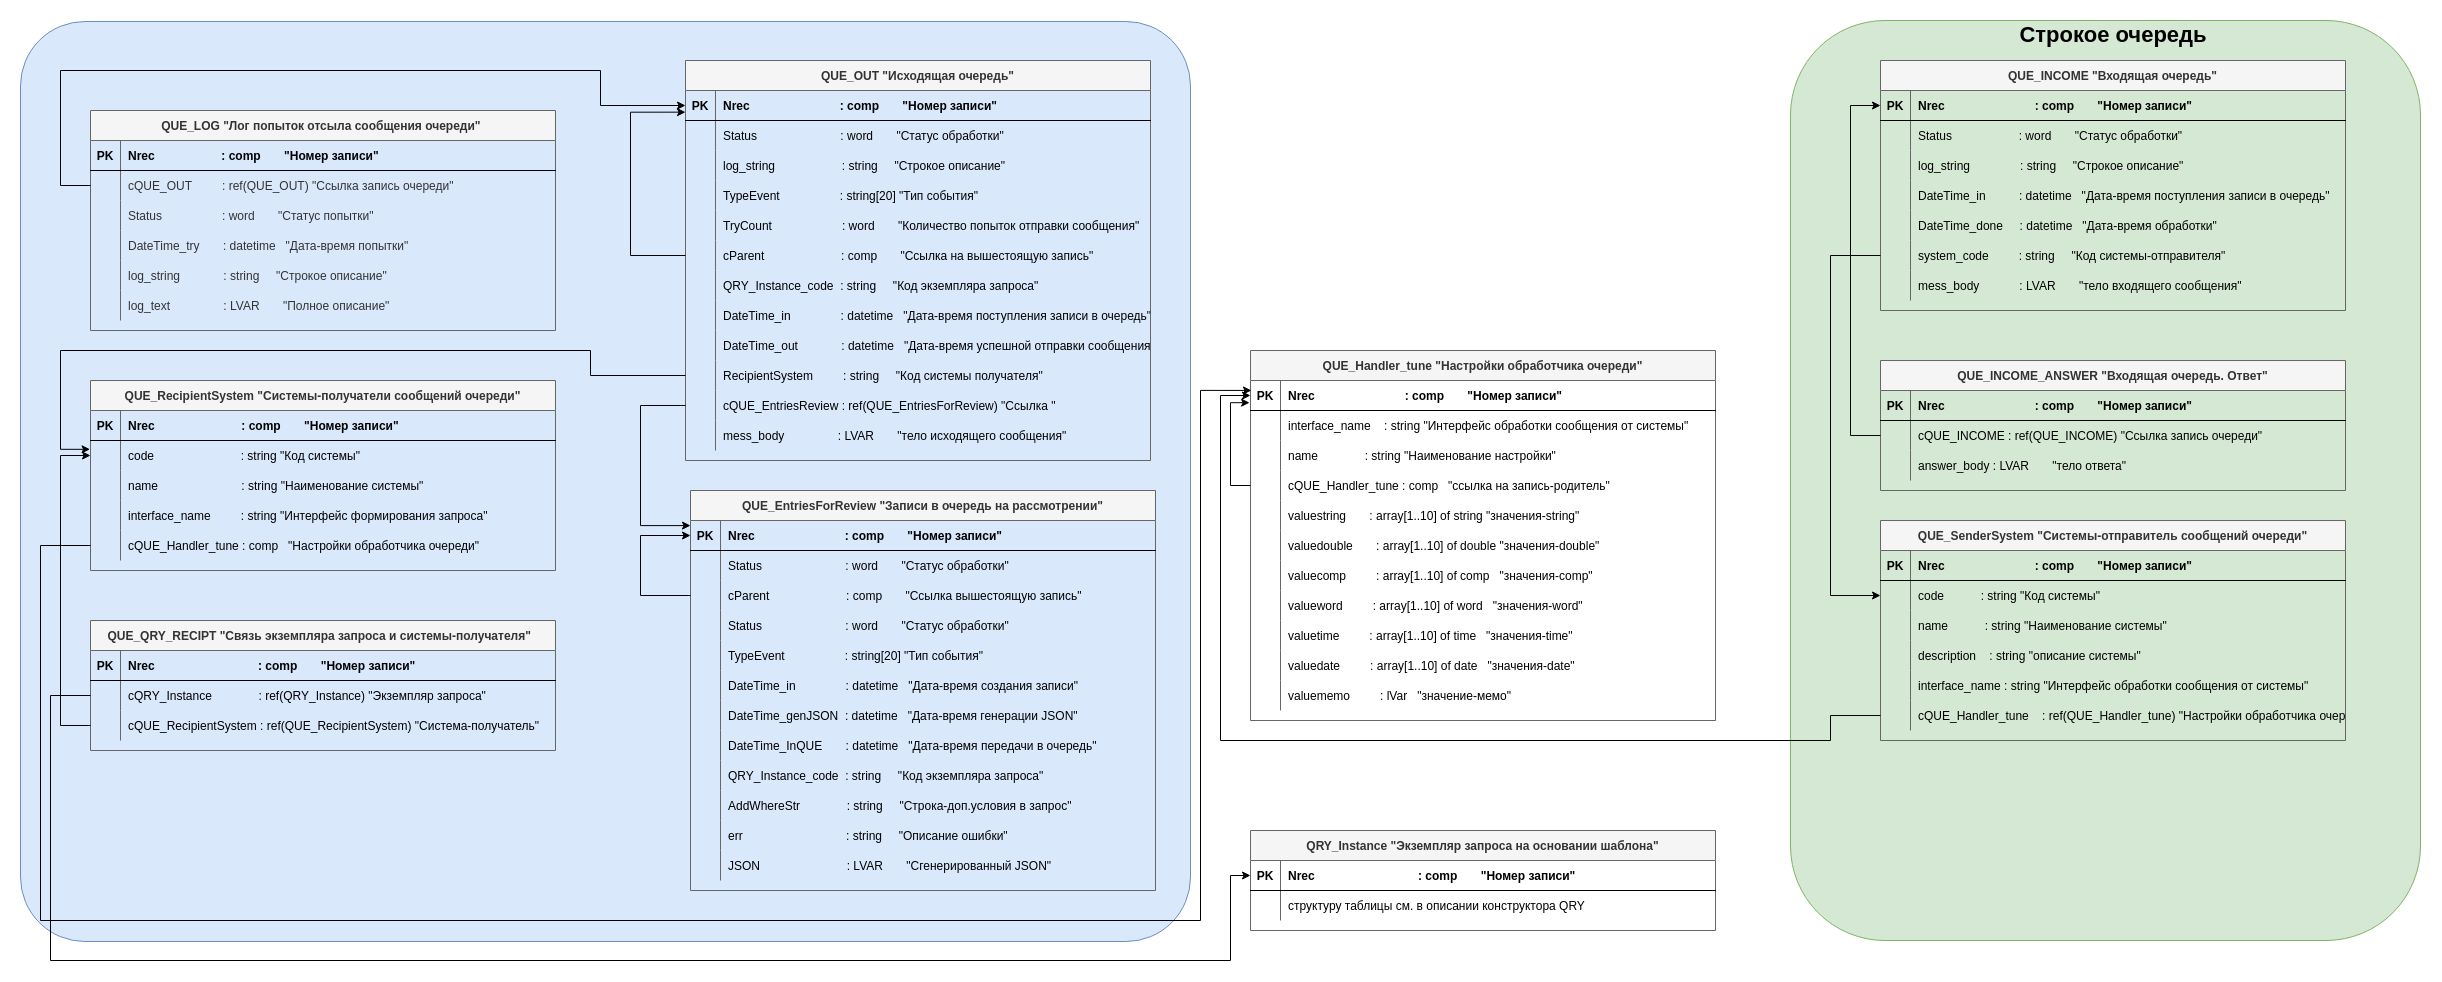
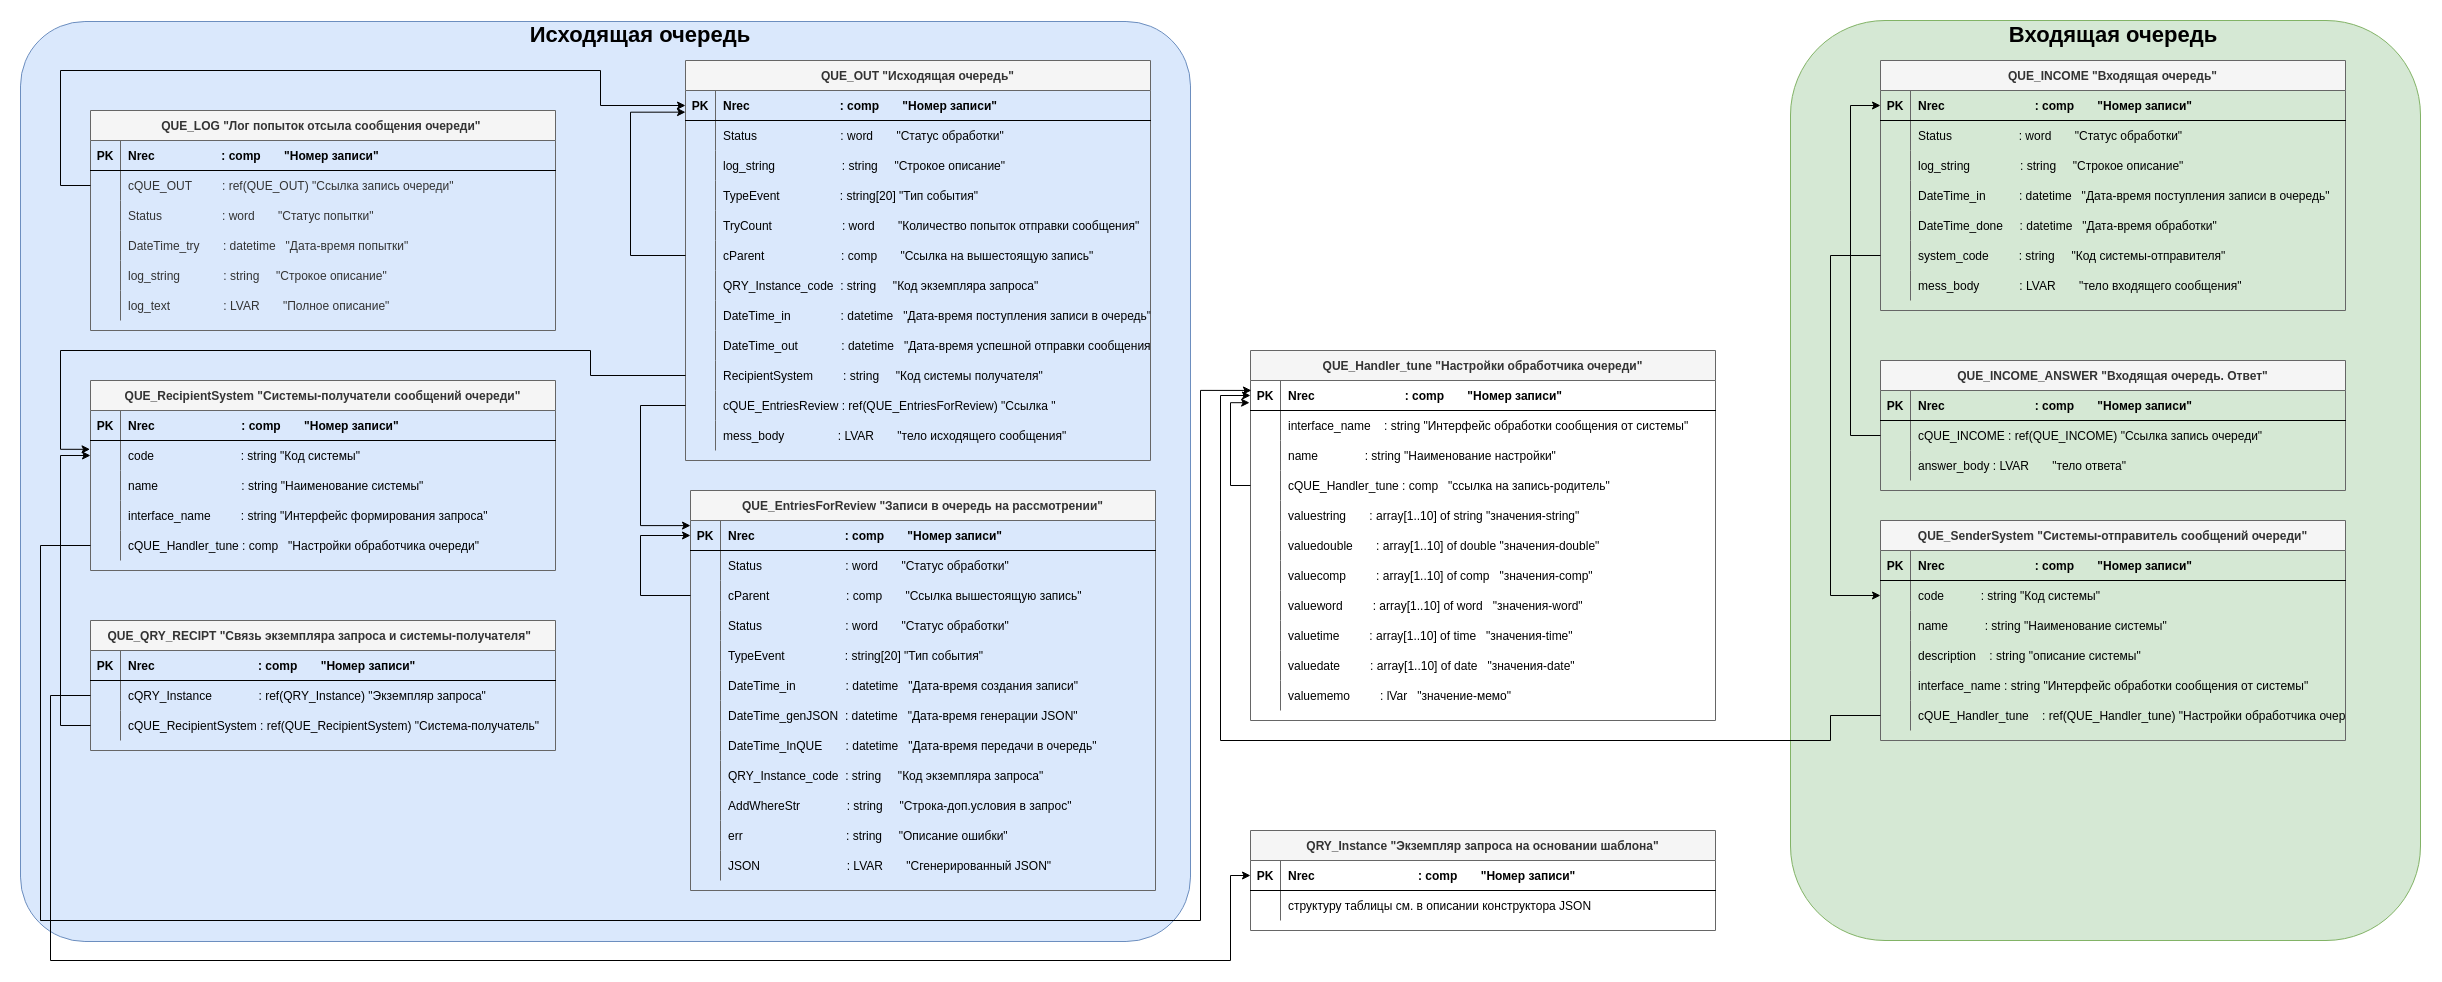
node "Исходящая очередь": added
node "Строкое очередь": label "Строкое очередь" -> "Входящая очередь"
node "структуру таблицы см. в описании конструктора QRY": label "структуру таблицы см. в описании конструктора QRY" -> "структуру таблицы см. в описании конструктора JSON"
